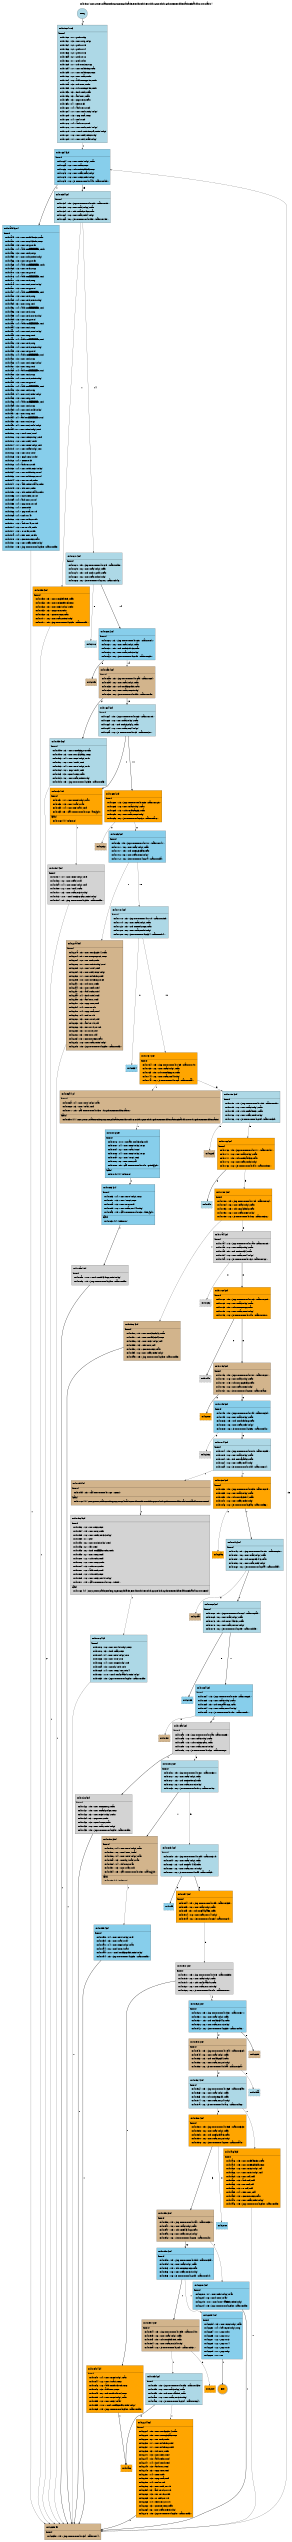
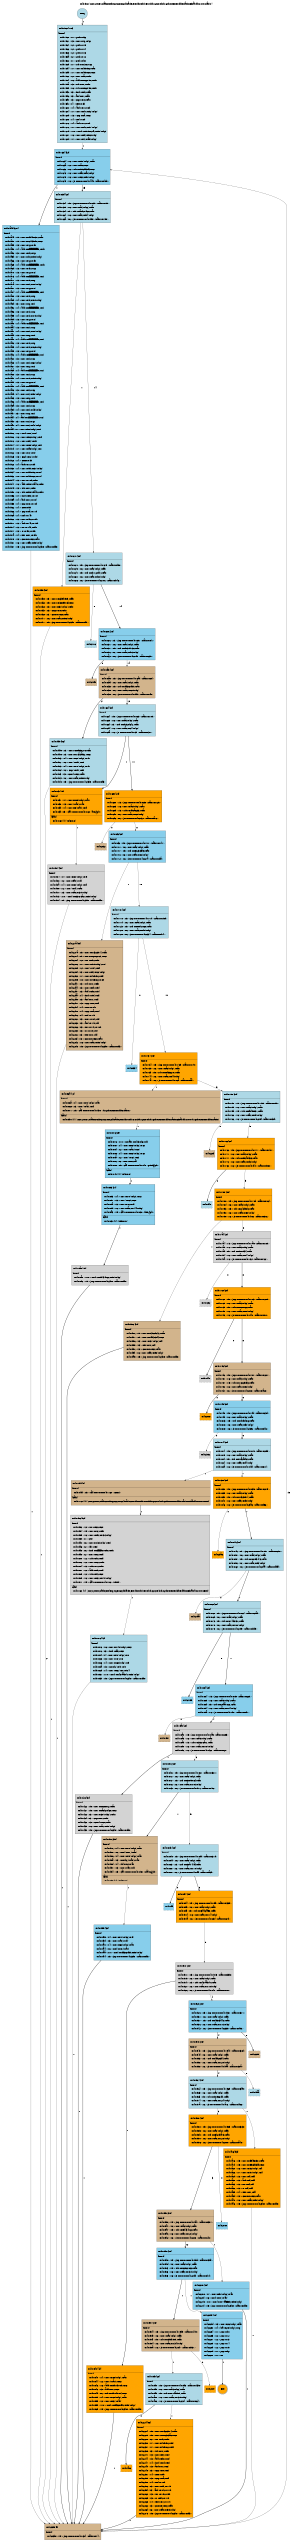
edge "0x401e40 [42]" -> "0x401a0c": now "0x401e40 [42]" -> "0x4023be [5]"
